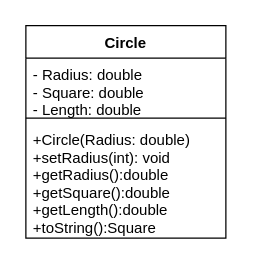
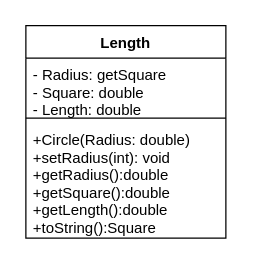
node "Circle": label "Circle" -> "Length"
node "- Radius: double - Square: double - Length: double": label "- Radius: double - Square: double - Length: double" -> "- Radius: getSquare - Square: double - Length: double"
